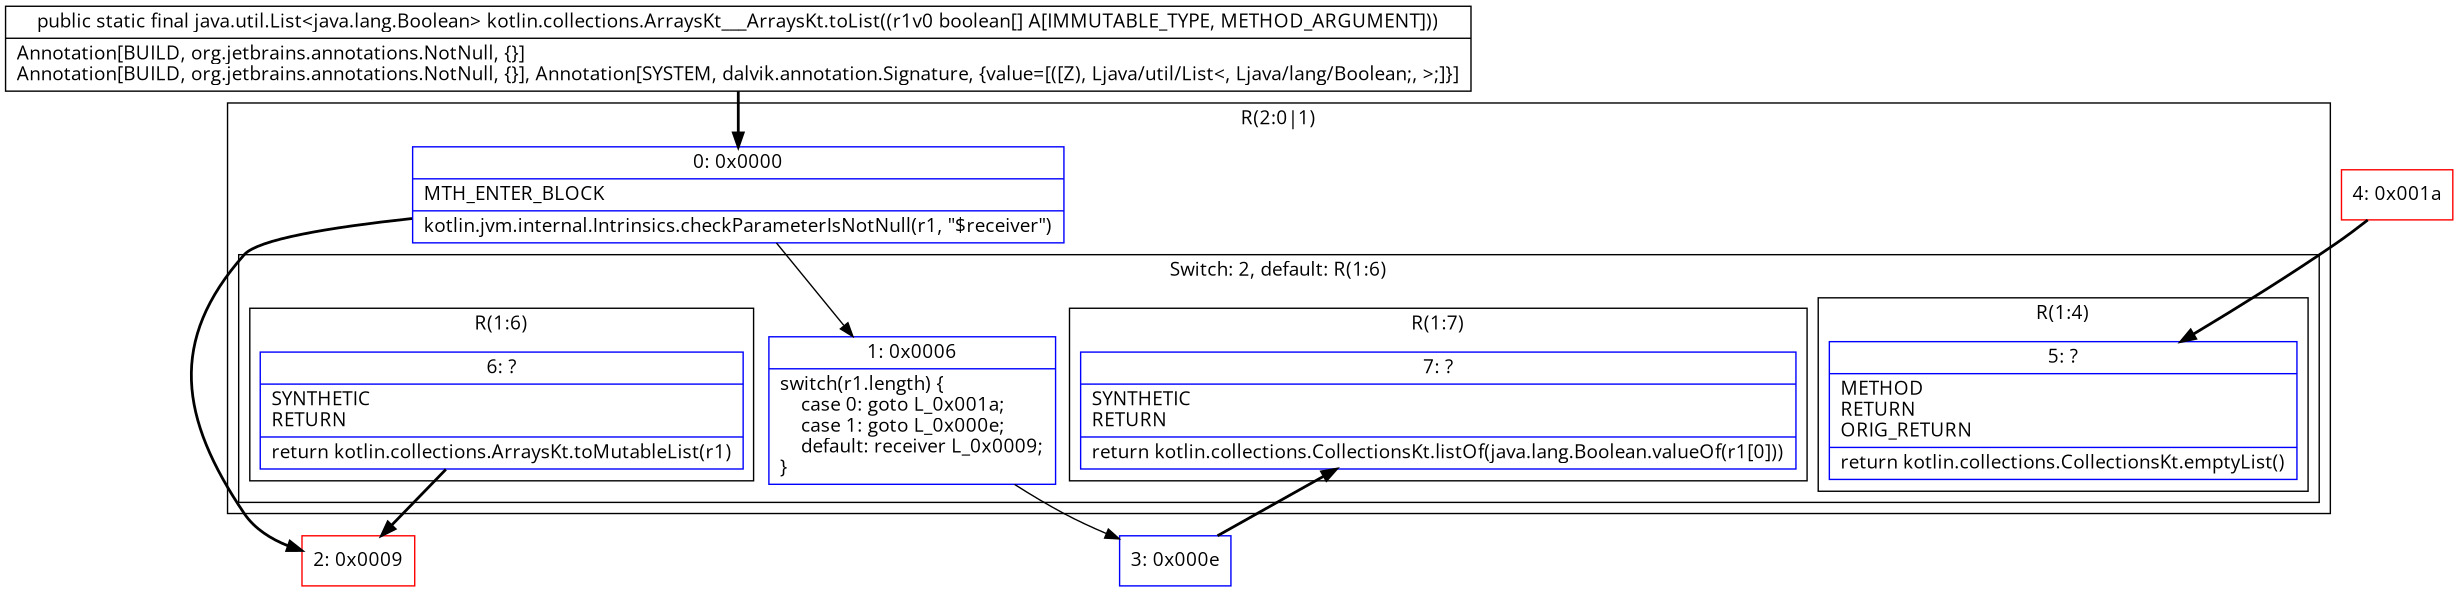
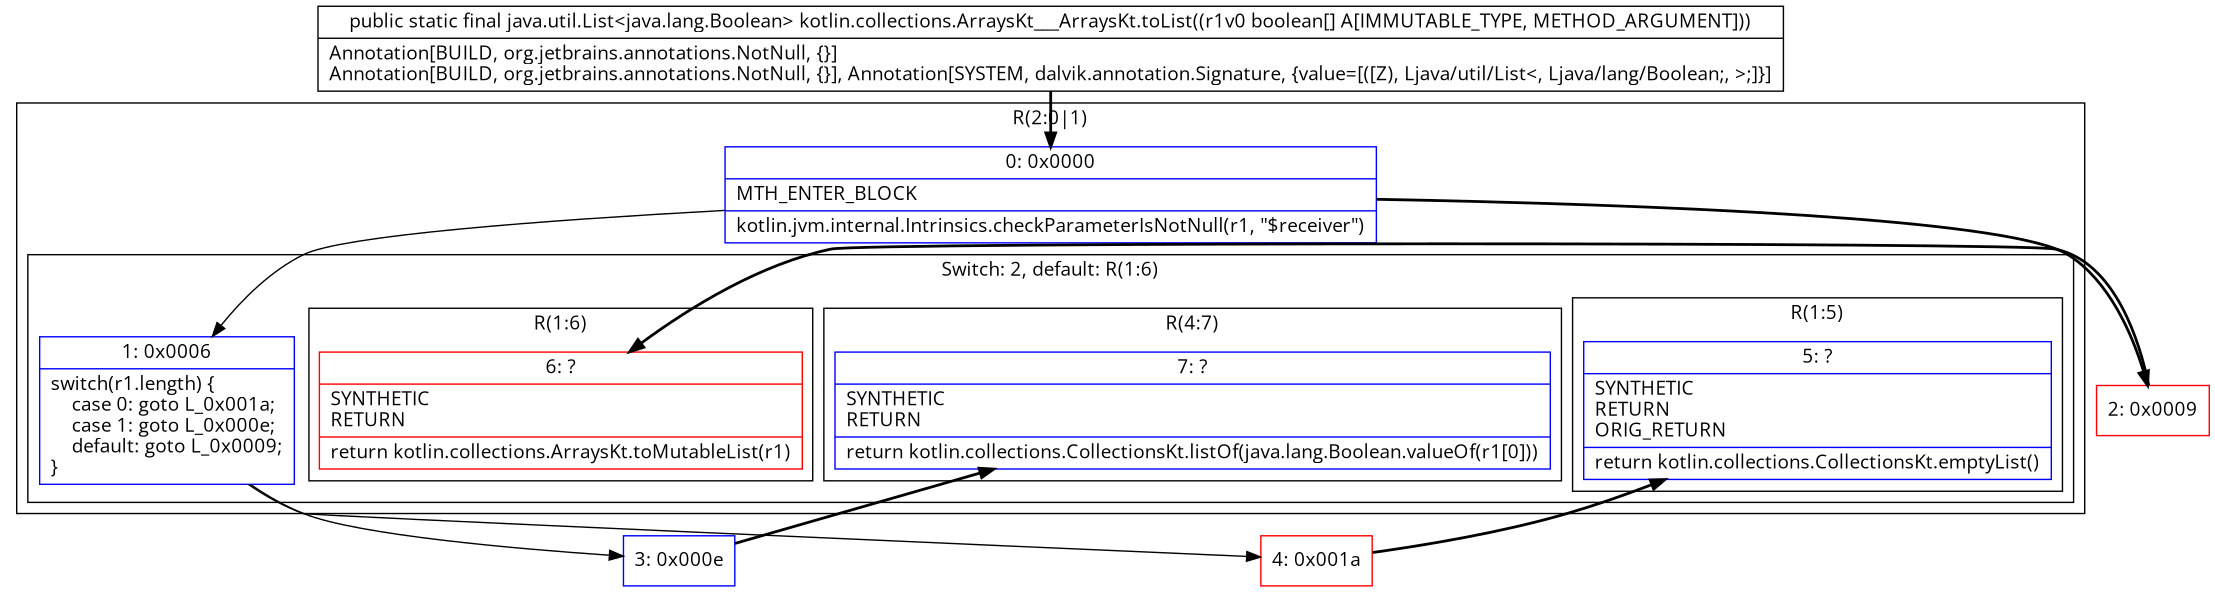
cluster "R(1:4)": label "R(1:4)" -> "R(1:5)"
cluster "R(1:7)": label "R(1:7)" -> "R(4:7)"
node "5: ?": text "METHOD" -> "SYNTHETIC"
node "6: ?": color blue -> red
node "1: 0x0006": text "default: receiver L_0x0009;" -> "default: goto L_0x0009;"
edge "6: ?" -> "2: 0x0009": reversed
edge "1: 0x0006" -> "4: 0x001a": added
